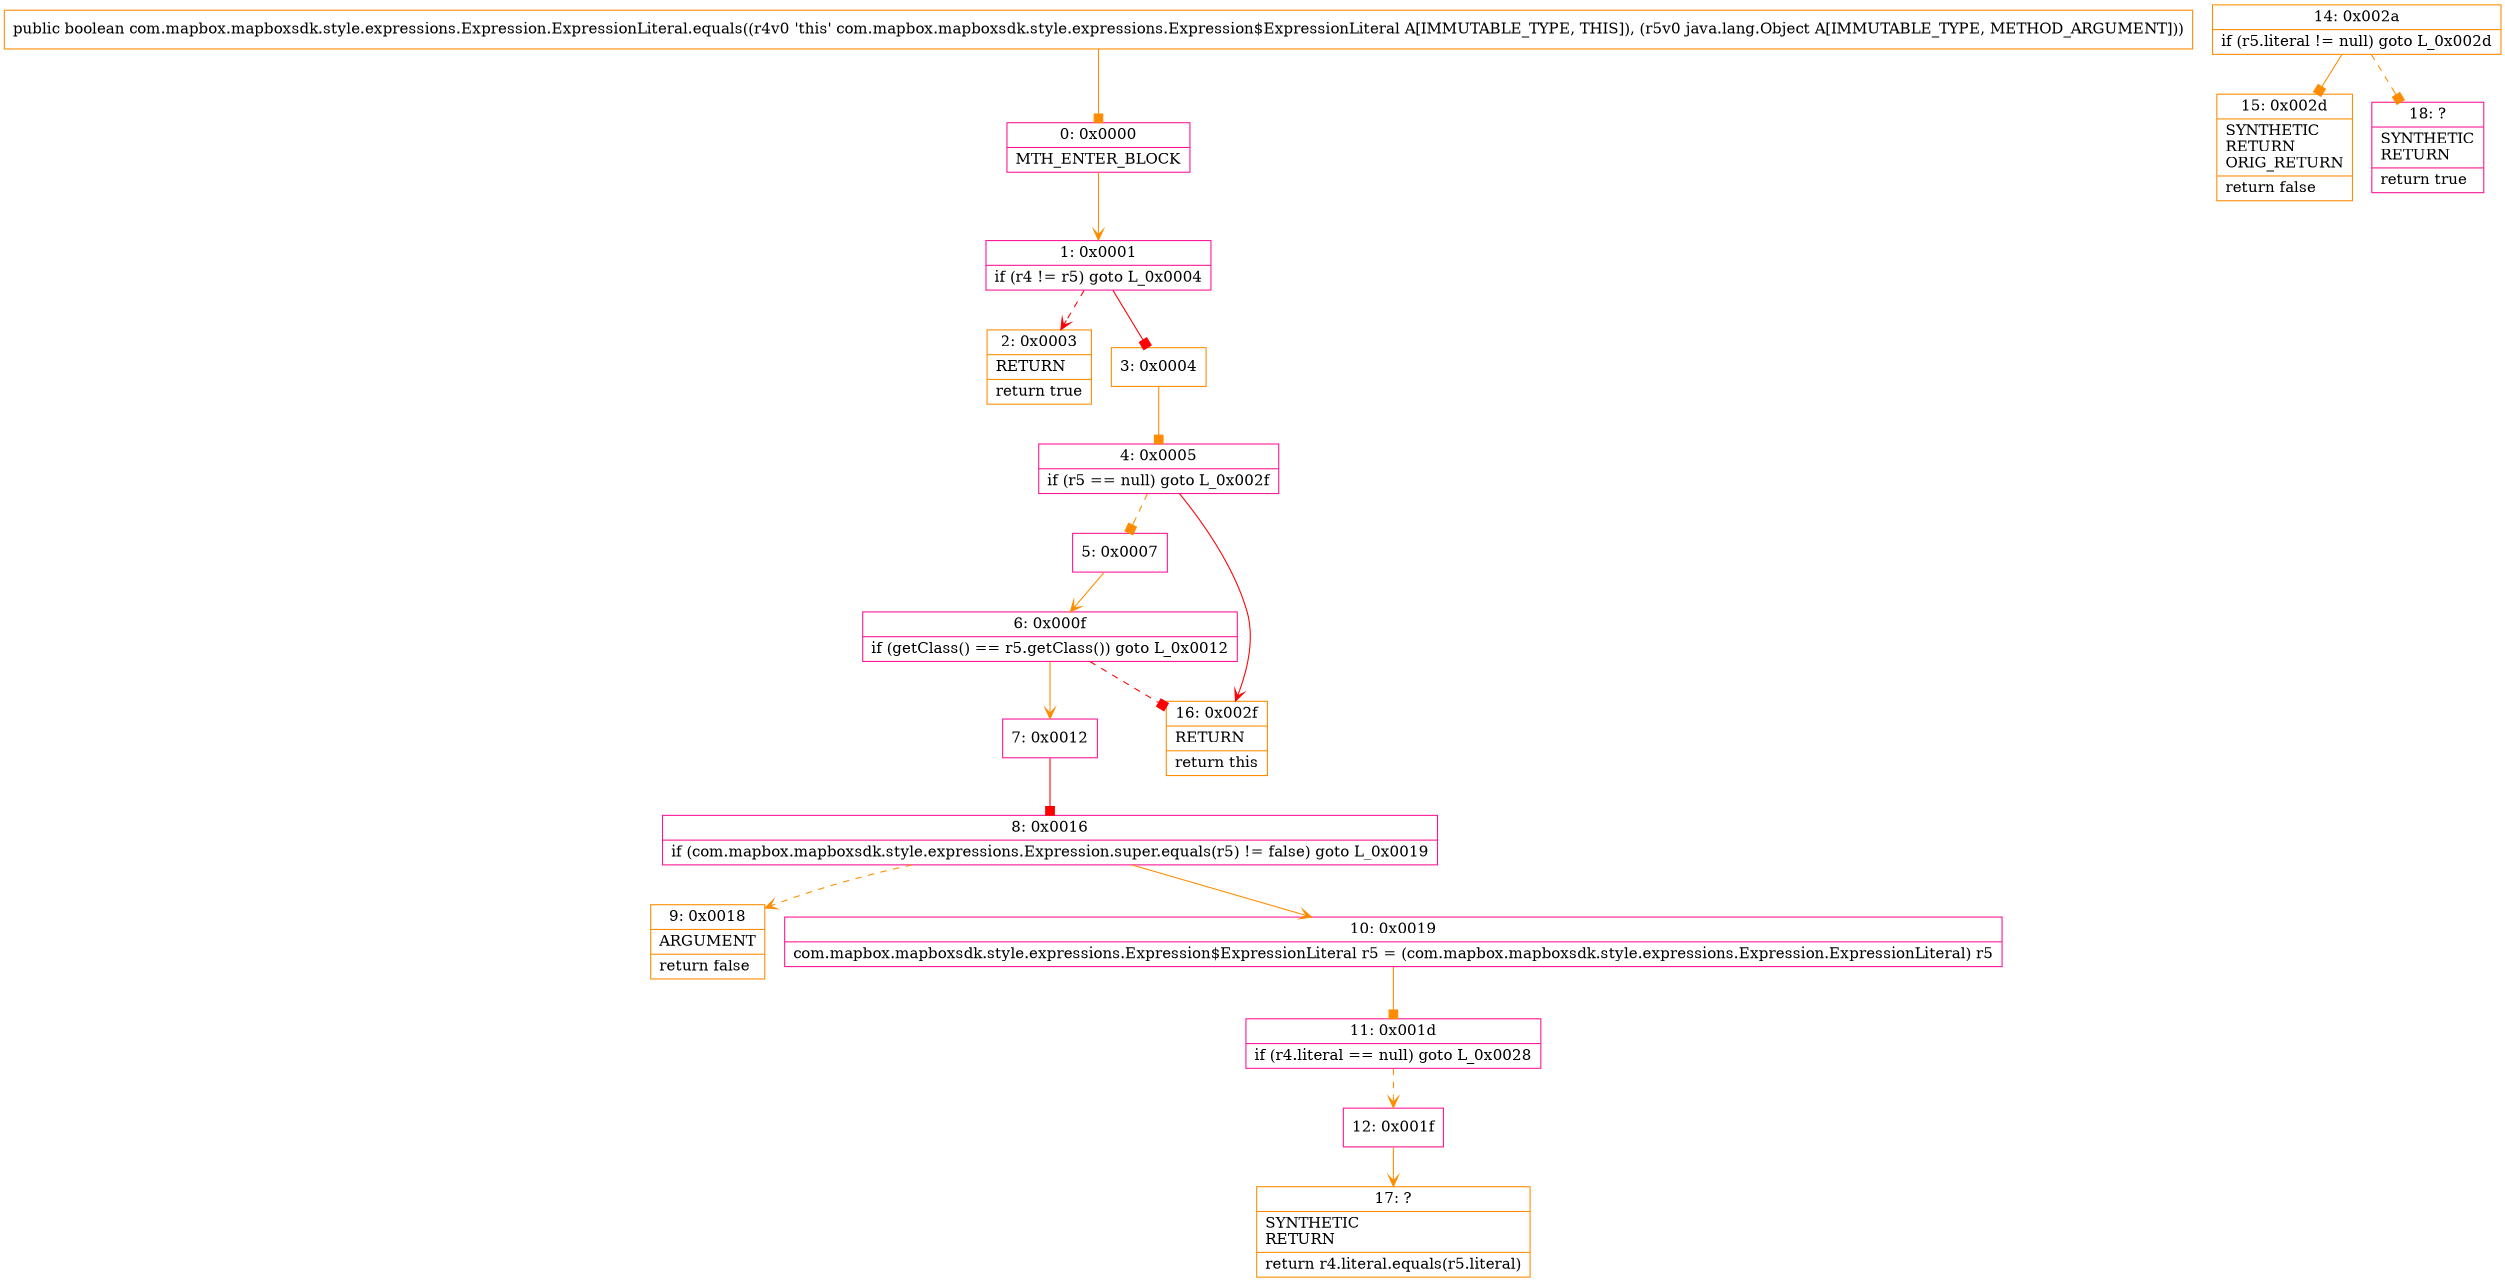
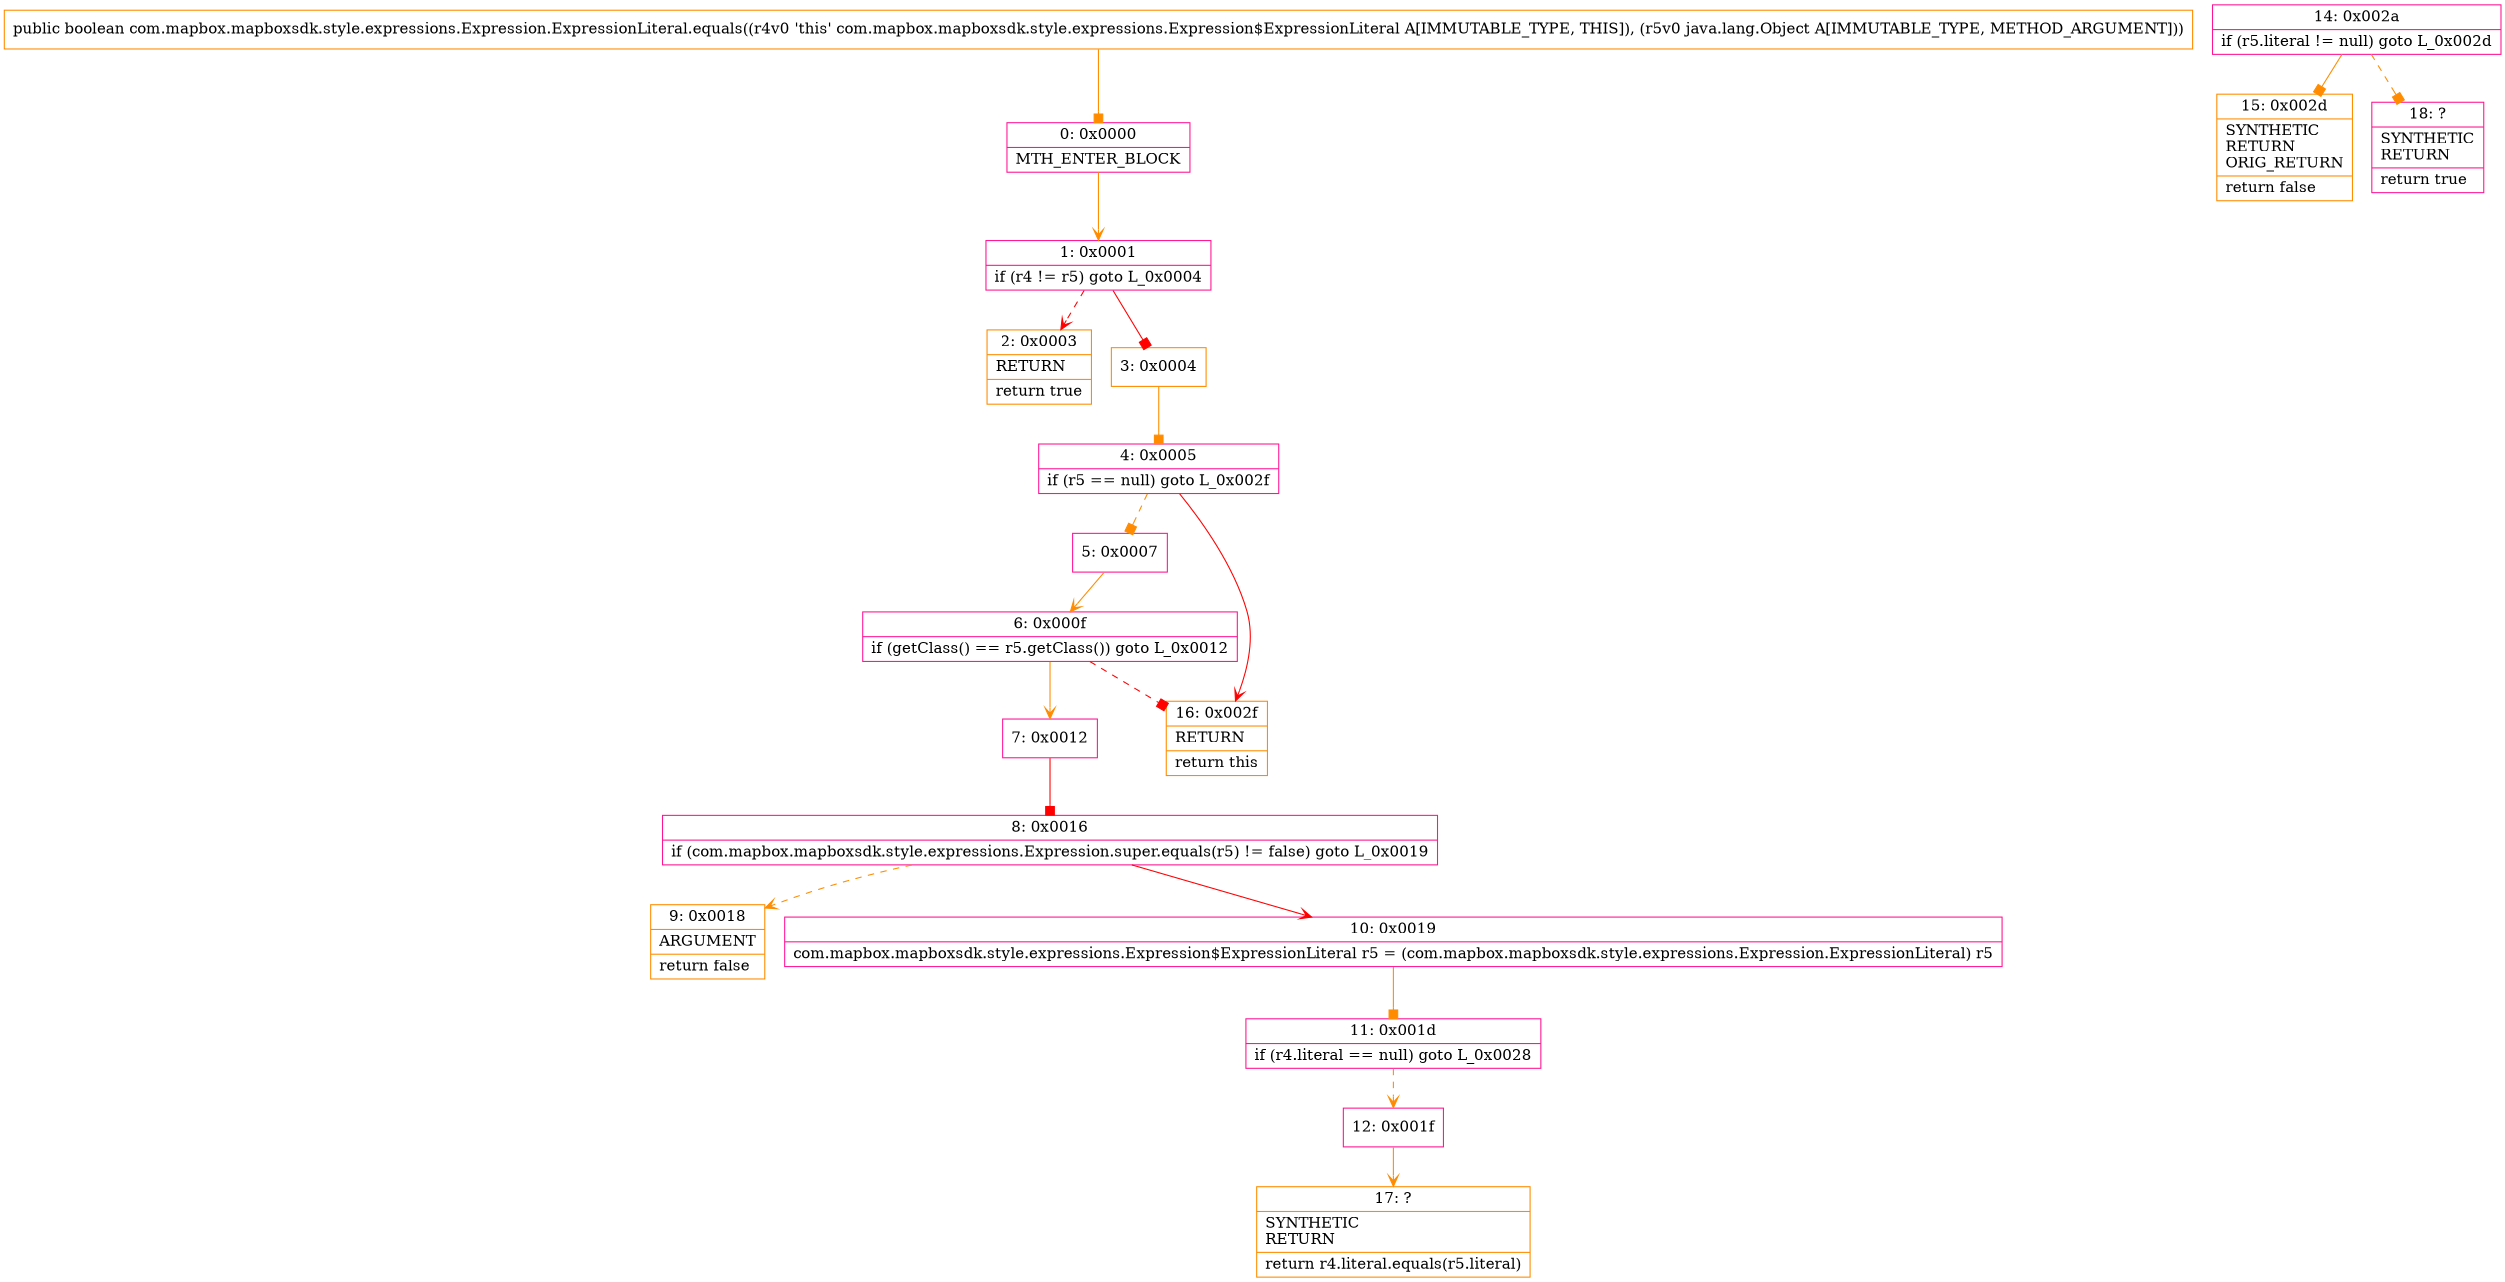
node "14: 0x002a": color darkorange -> deeppink
edge "8: 0x0016" -> "10: 0x0019": color darkorange -> red
